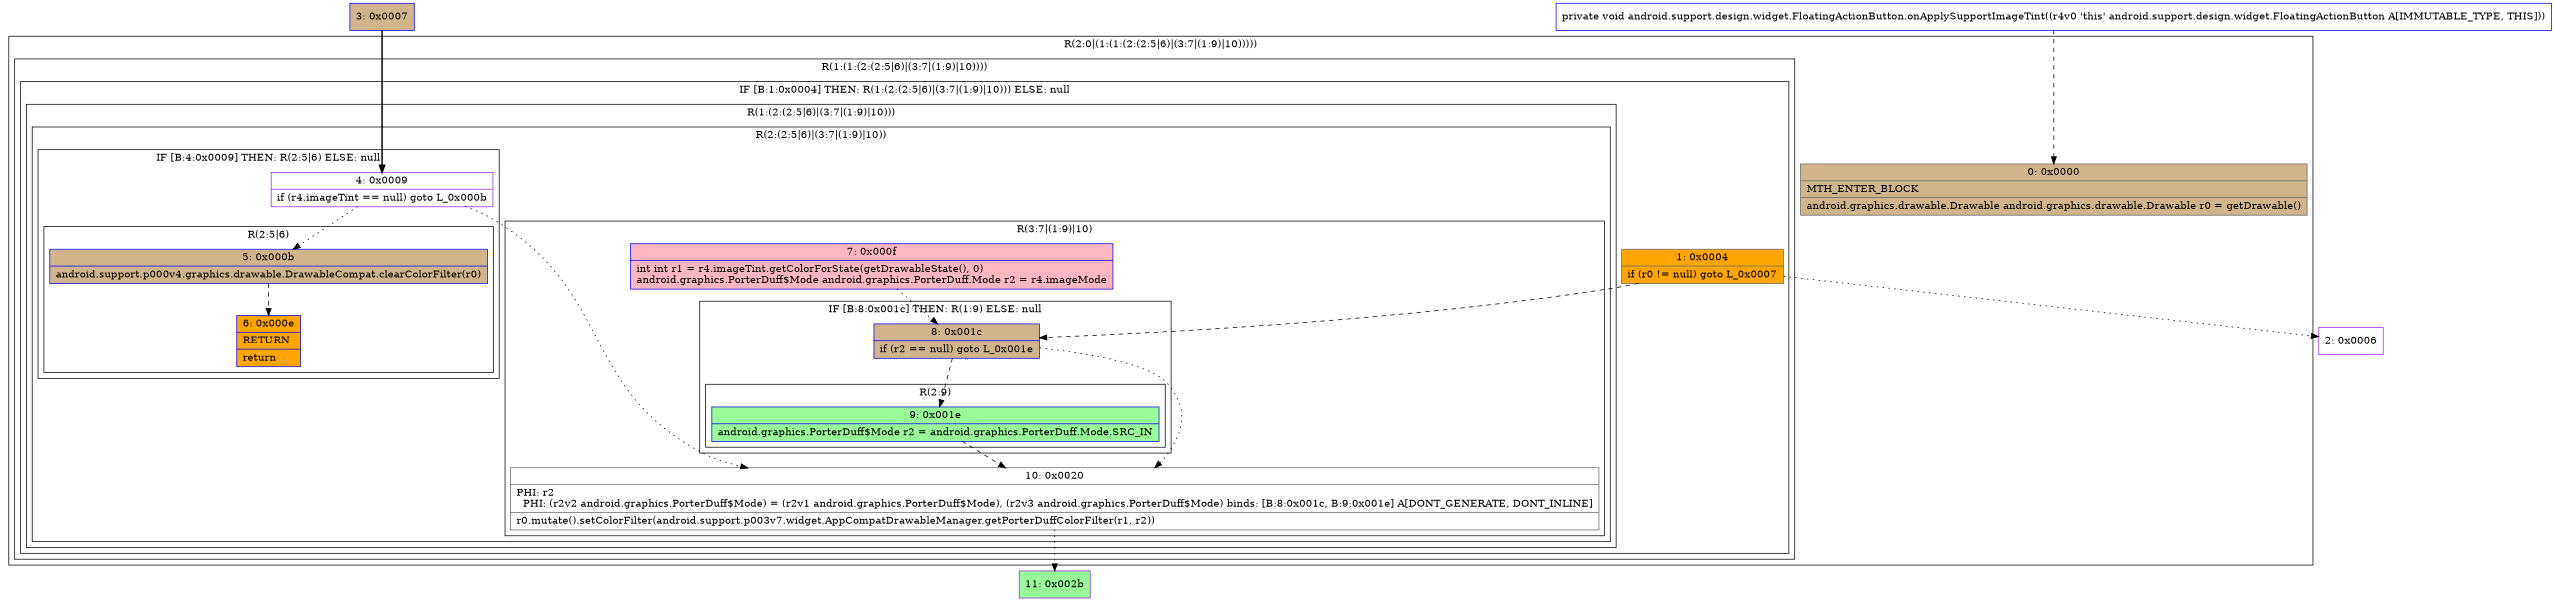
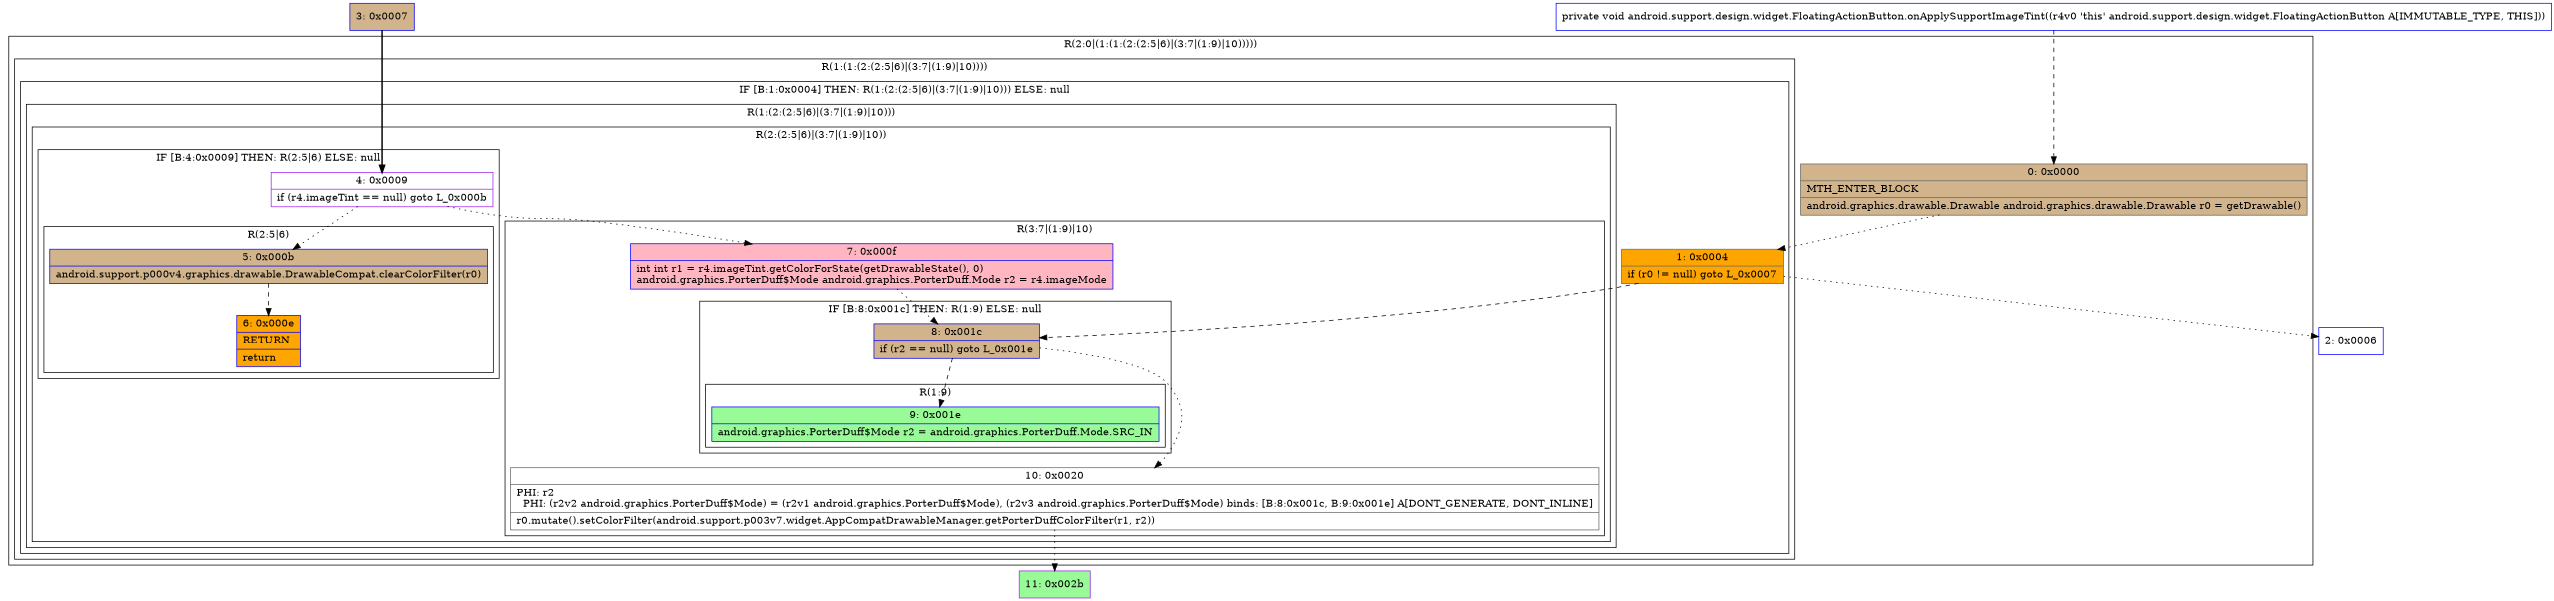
edge "0: 0x0000" -> "1: 0x0004": added
node "2: 0x0006": color purple -> blue
edge "4: 0x0009" -> "10: 0x0020": now "4: 0x0009" -> "7: 0x000f"
cluster "R(2:9)": label "R(2:9)" -> "R(1:9)"
edge "9: 0x001e" -> "10: 0x0020": removed
